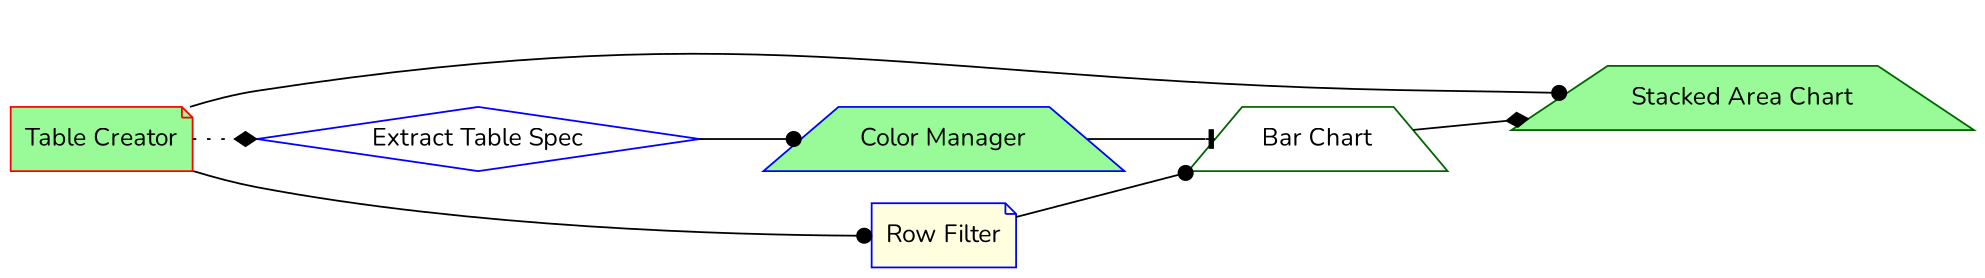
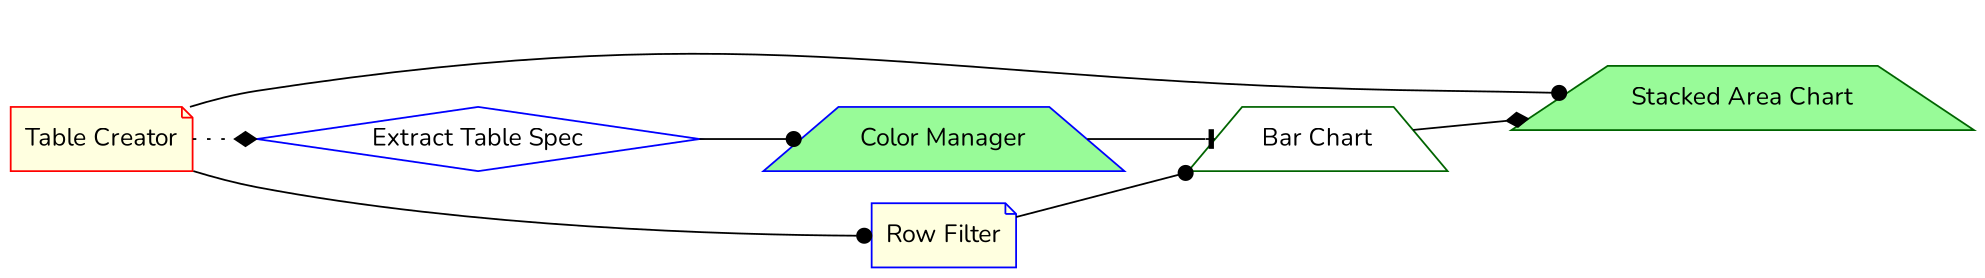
node "Table Creator": fillcolor palegreen -> lightyellow
